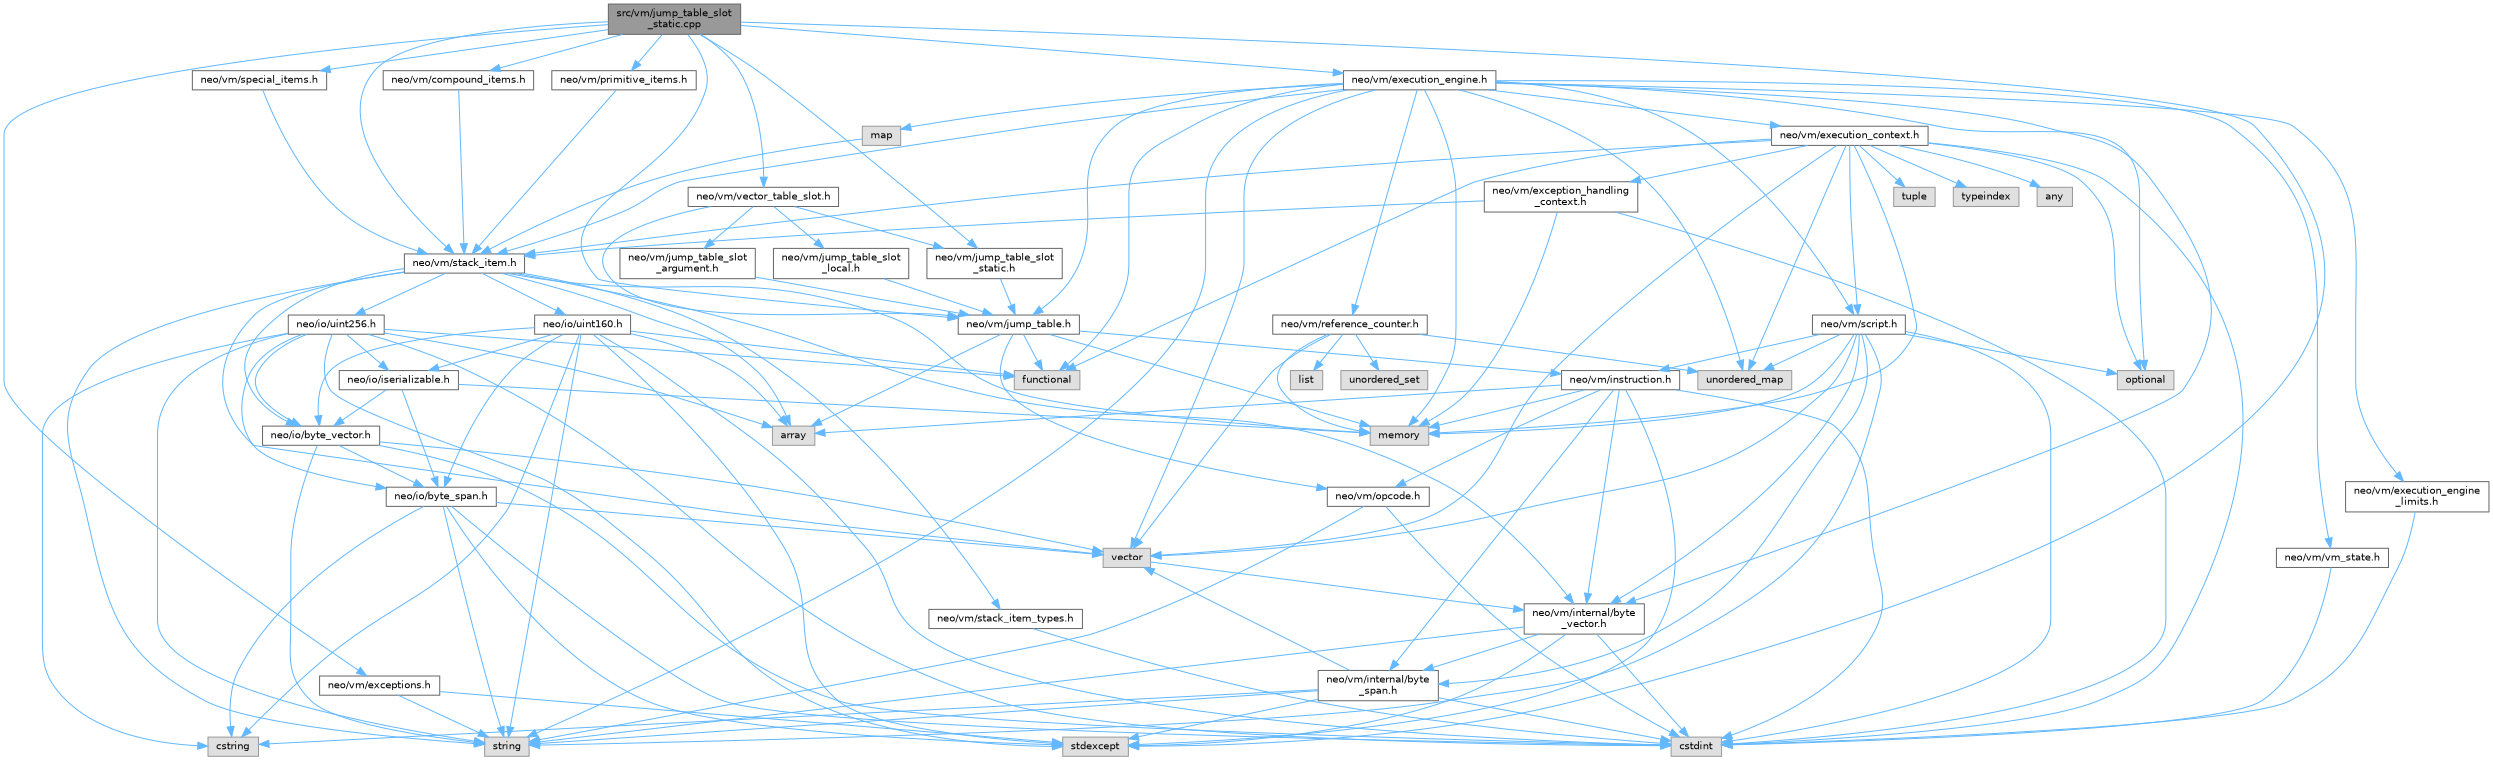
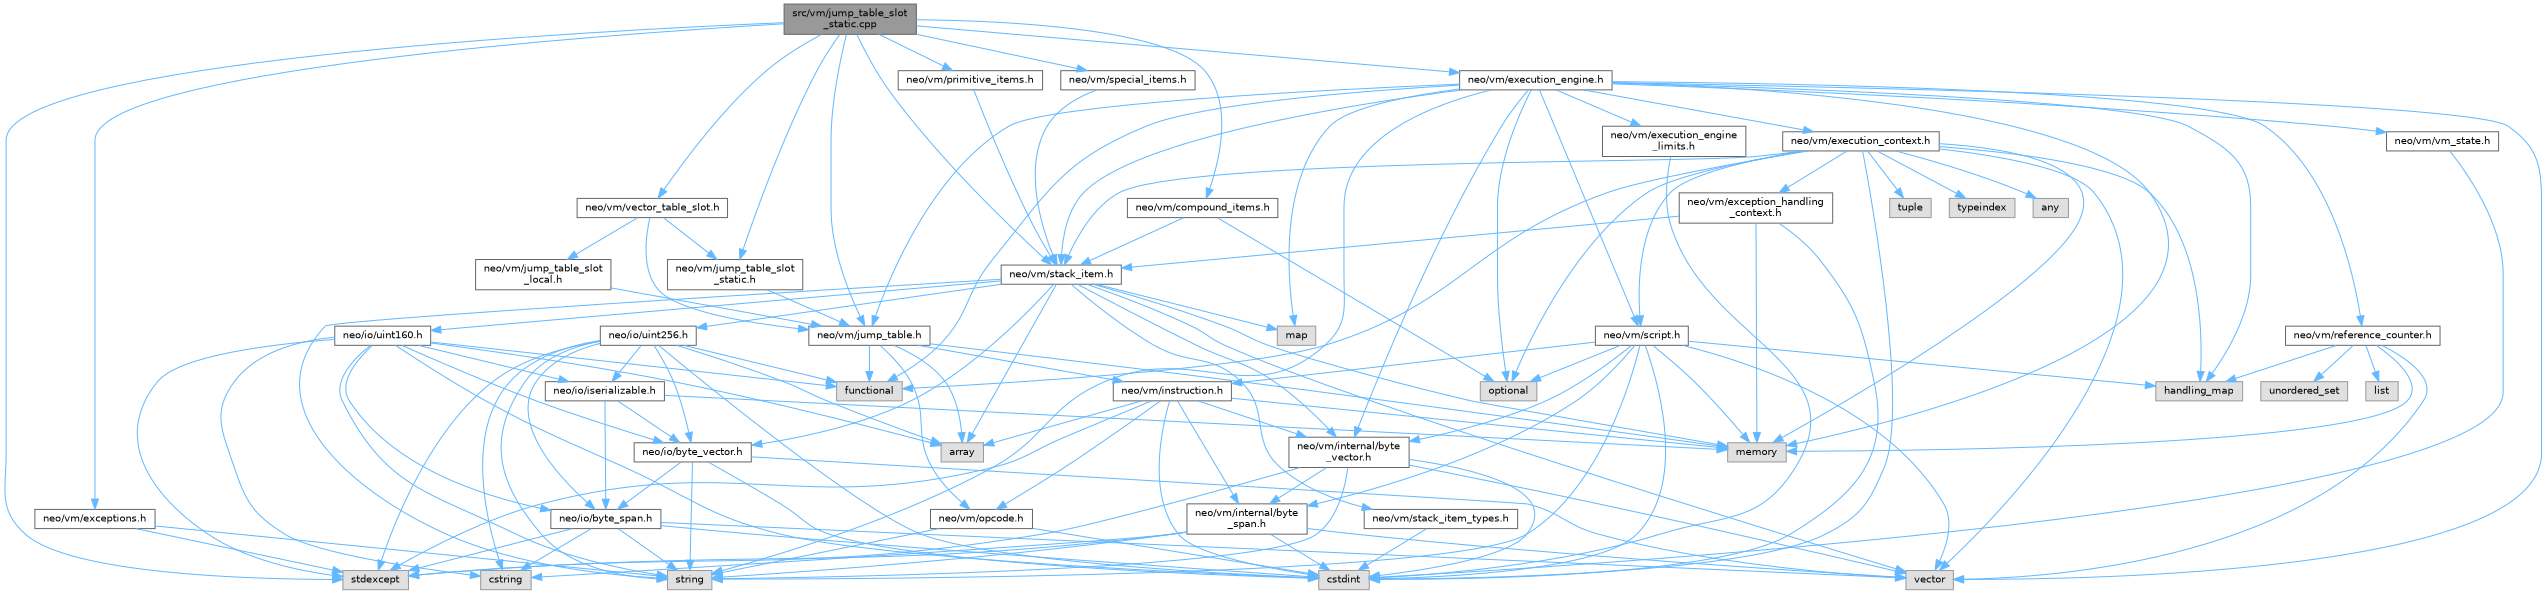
edge "map" -> "neo/vm/stack_item.h": reversed
node "neo/vm/jump_table_slot _argument.h": removed
edge "neo/vm/compound_items.h" -> "optional": added
node "unordered_map": label "unordered_map" -> "handling_map"
edge "vector" -> "neo/vm/internal/byte _vector.h": reversed
